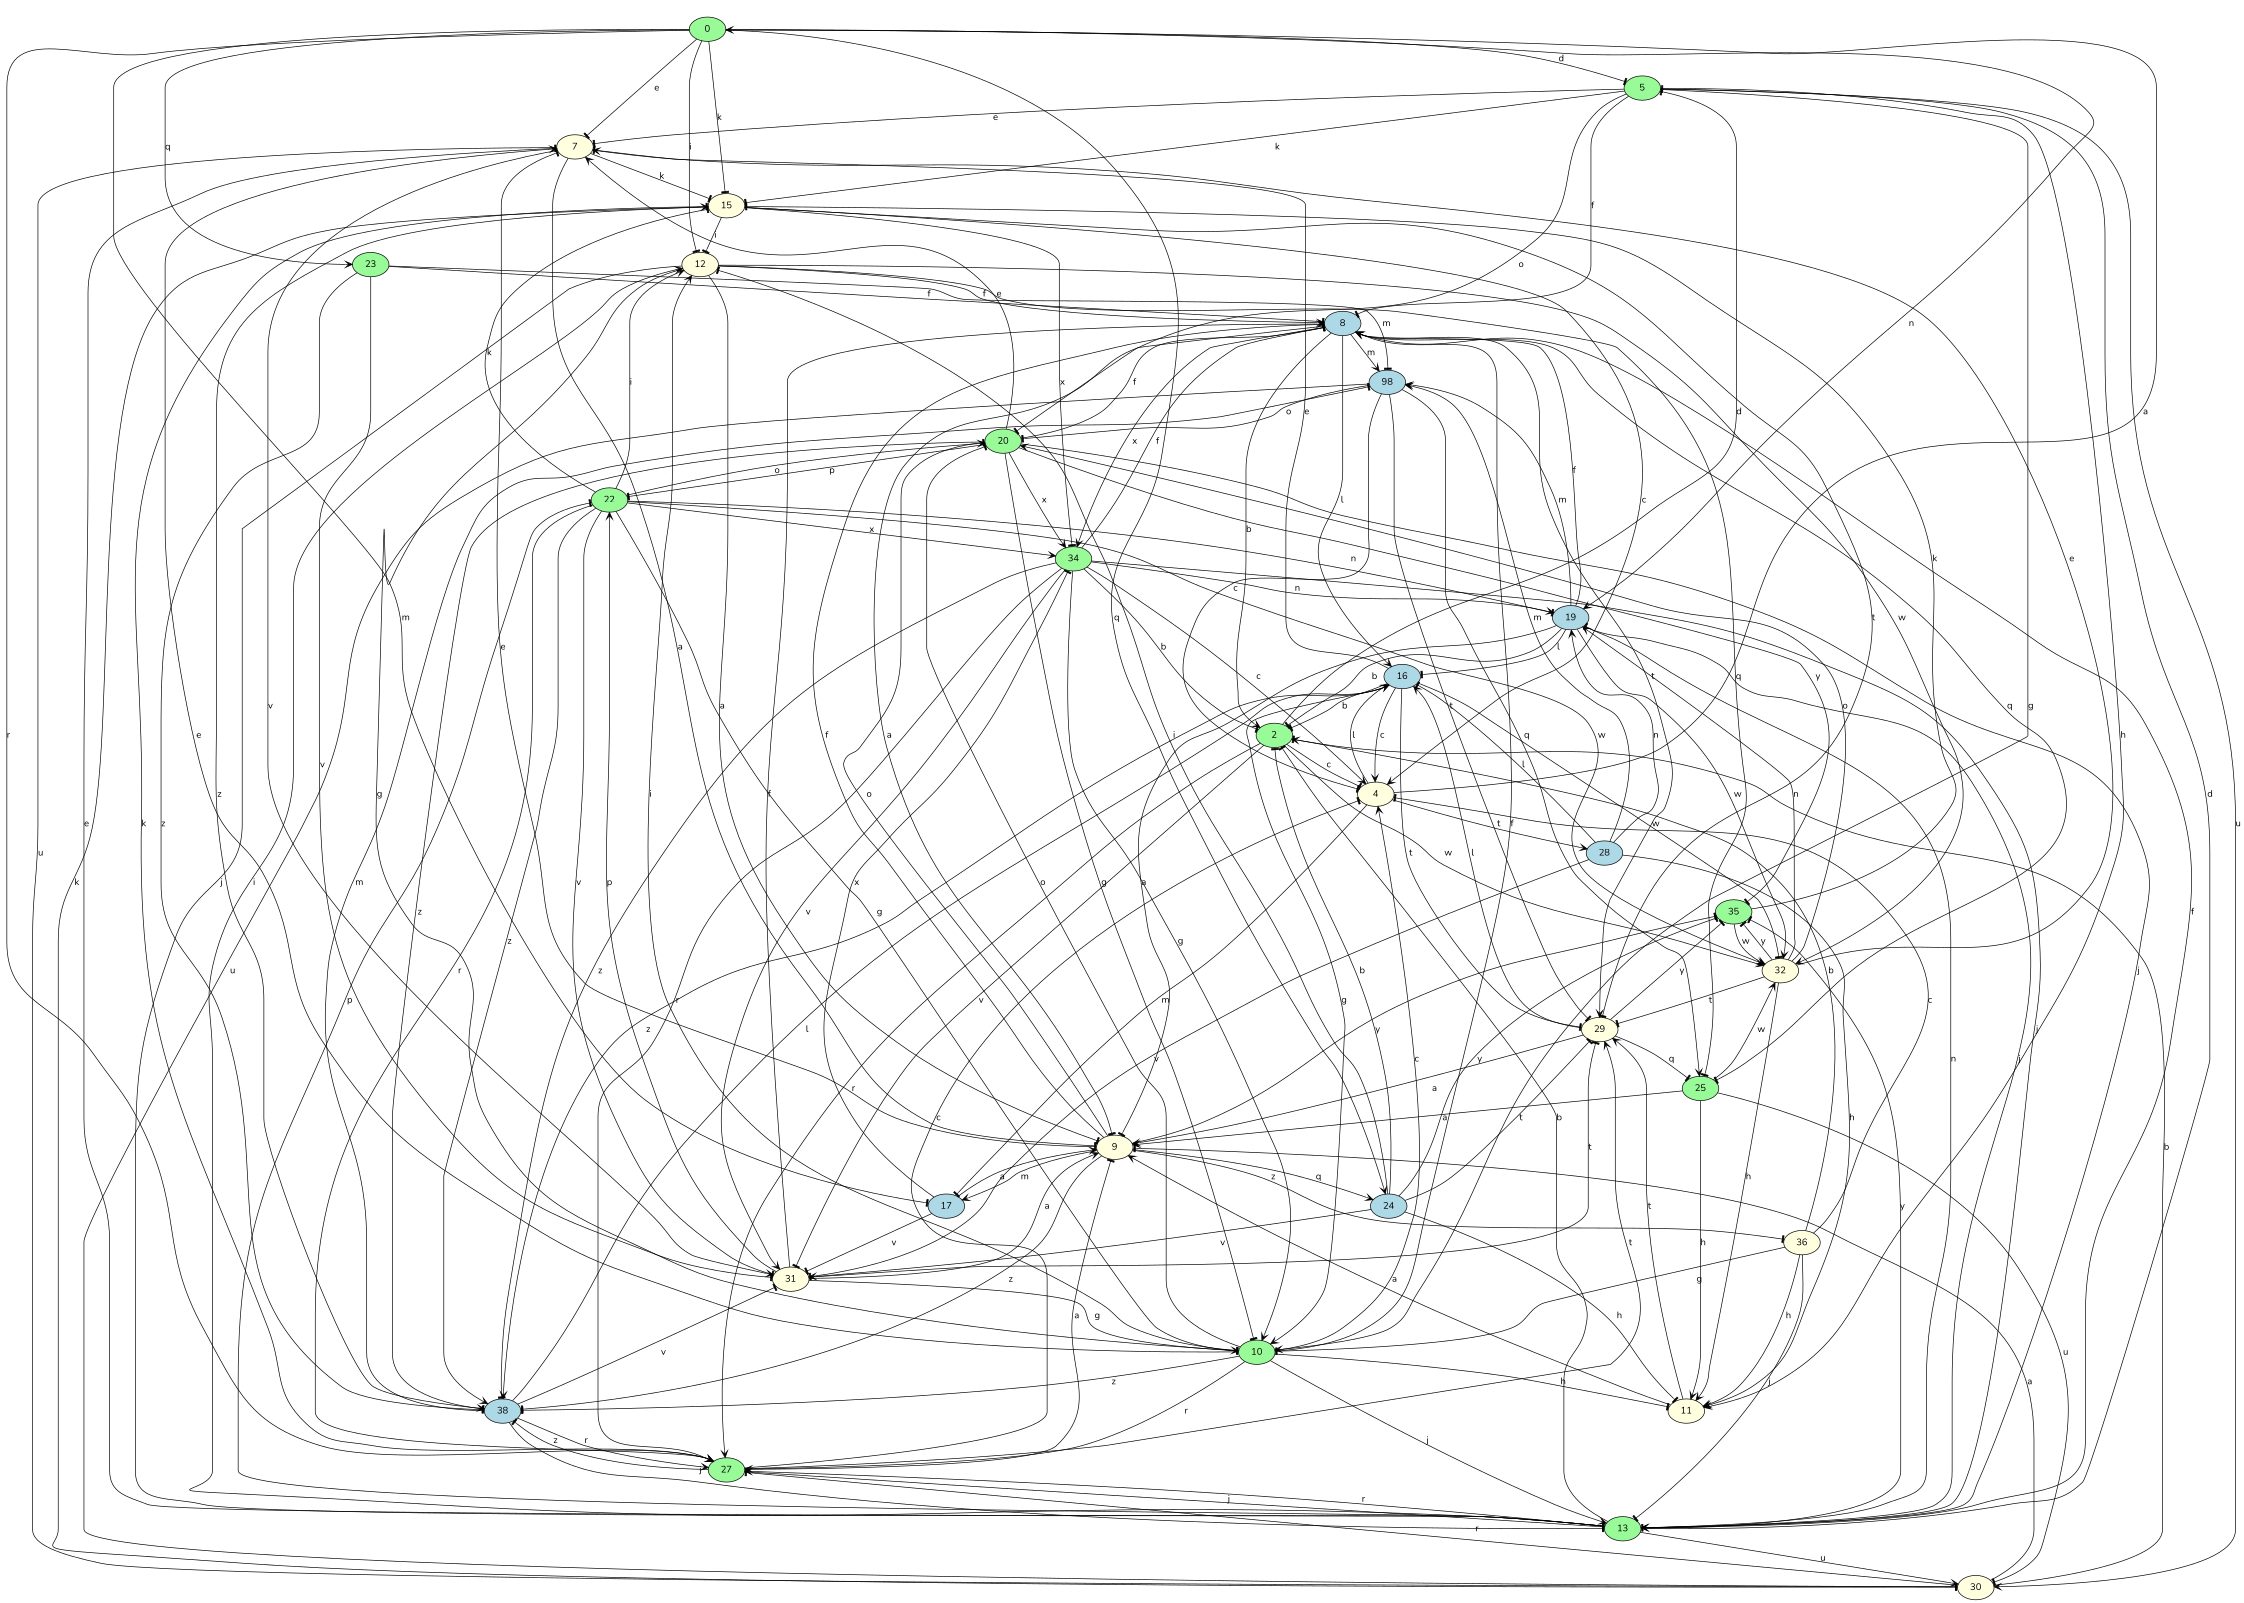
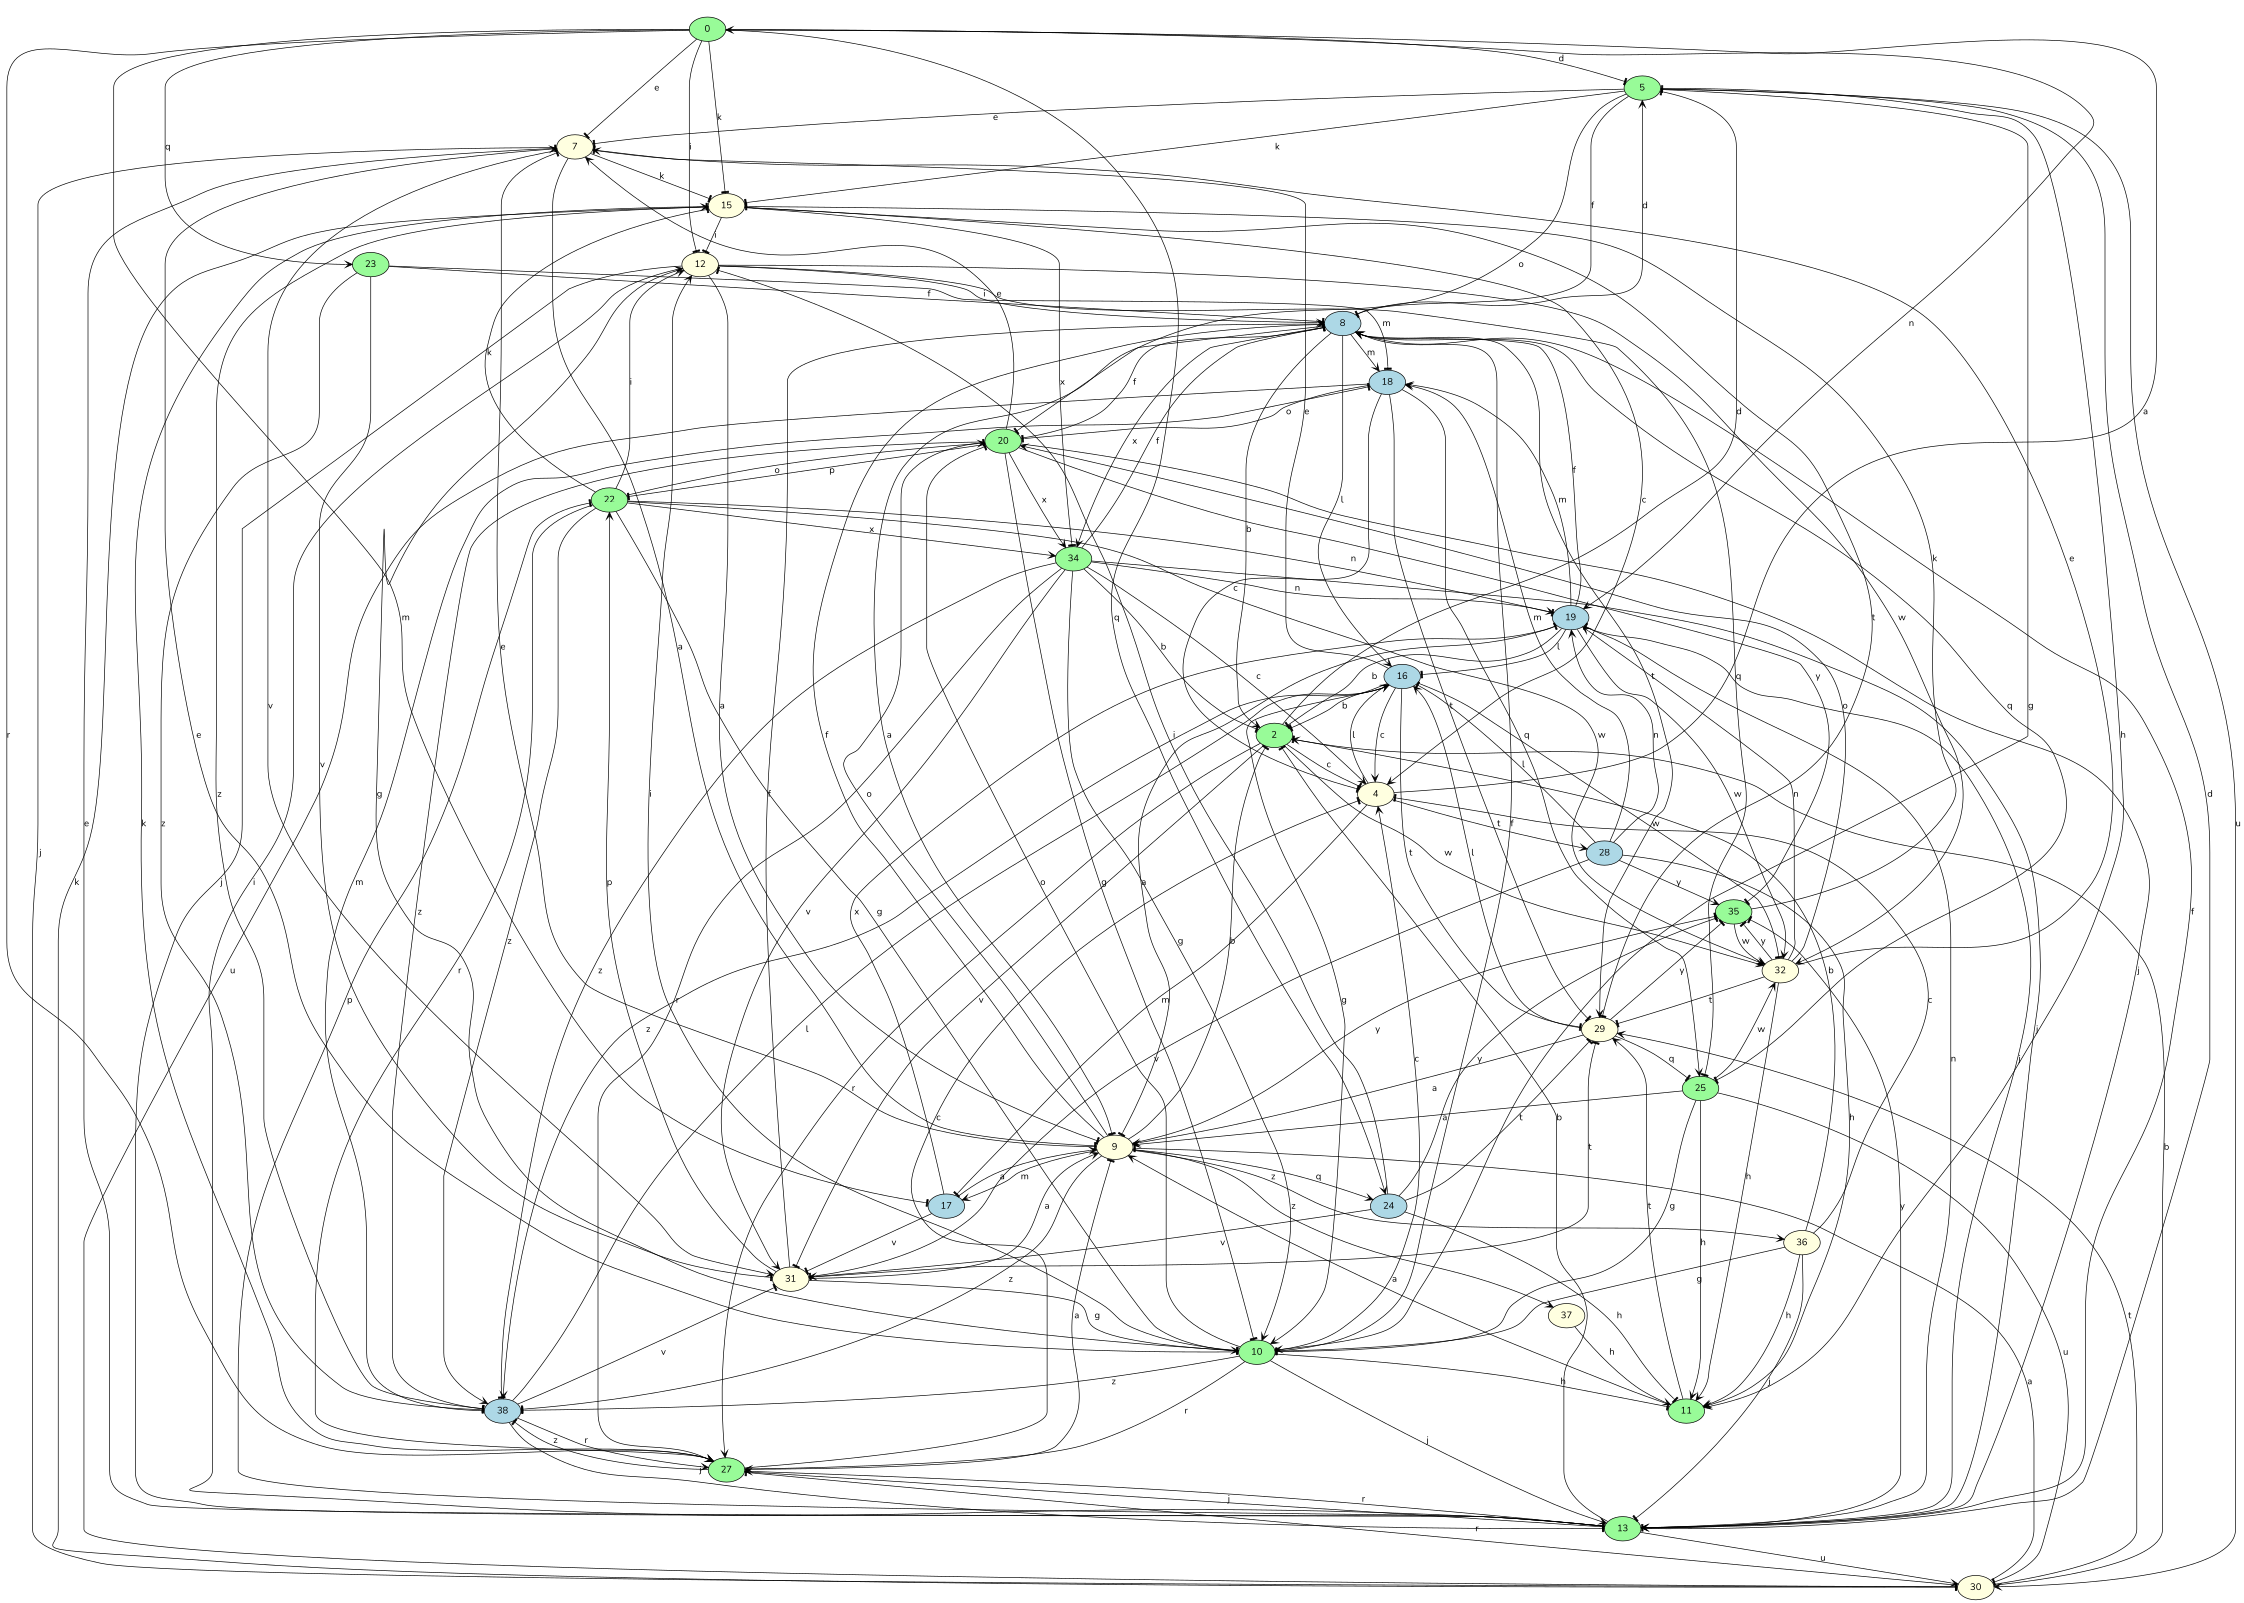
edge "12" -> "8": label "f" -> "i"
edge "8" -> "5": added, label "d"
node "98": label "98" -> "18"
edge "15" -> "38": arrowhead vee -> tee
edge "7" -> "30": label "u" -> "j"
edge "17" -> "34": now "17" -> "19"
edge "28" -> "35": added, label "y"
edge "22" -> "31": removed, label "v"
edge "24" -> "2": now "9" -> "2"
edge "9" -> "36": arrowhead tee -> vee
edge "25" -> "10": added, label "g"
node "37": added
edge "27" -> "29": now "30" -> "29"
node "11": fillcolor lightyellow -> palegreen
